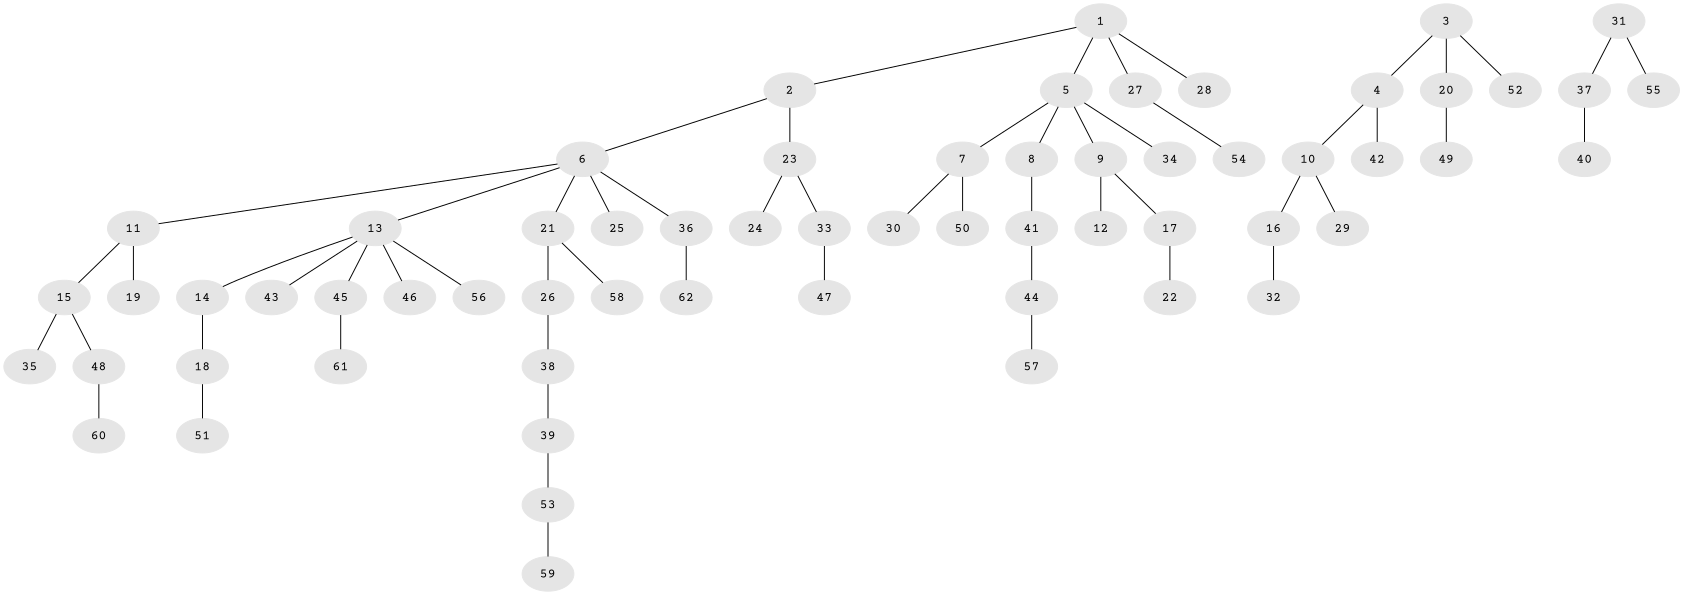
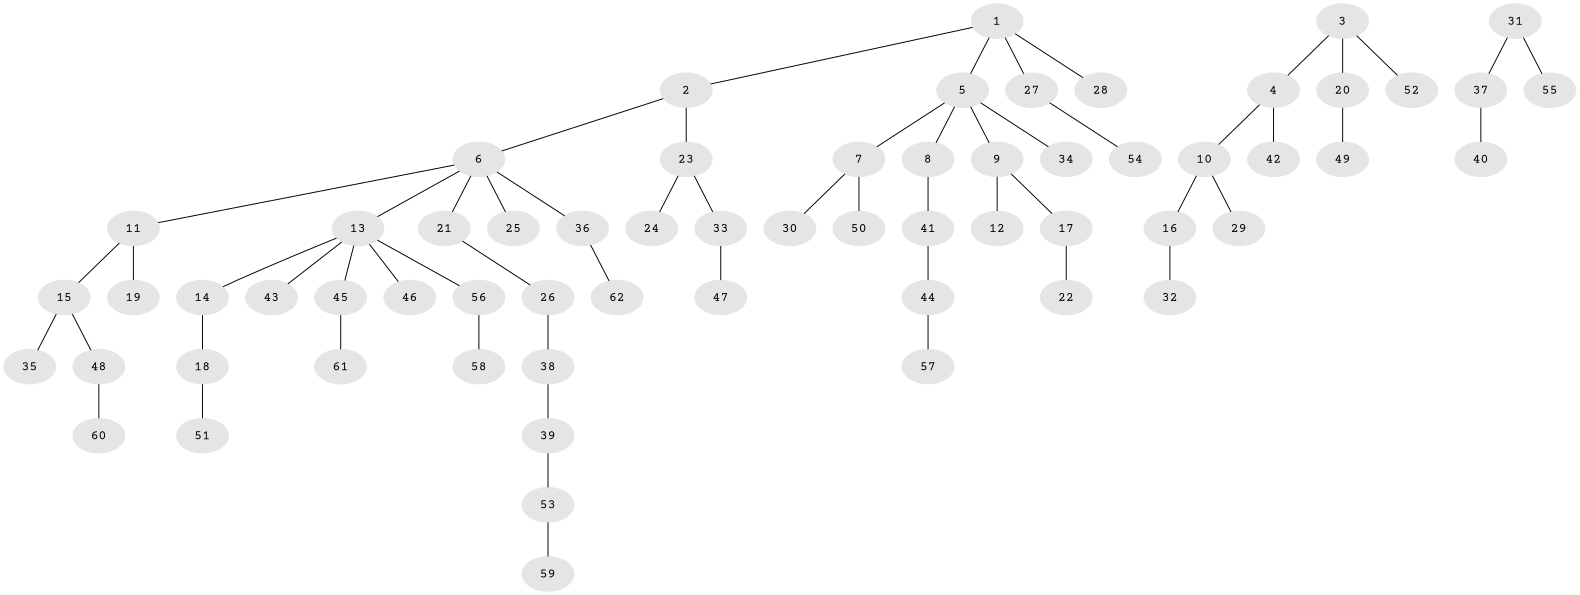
edge "21" -- "58": now "56" -- "58"
